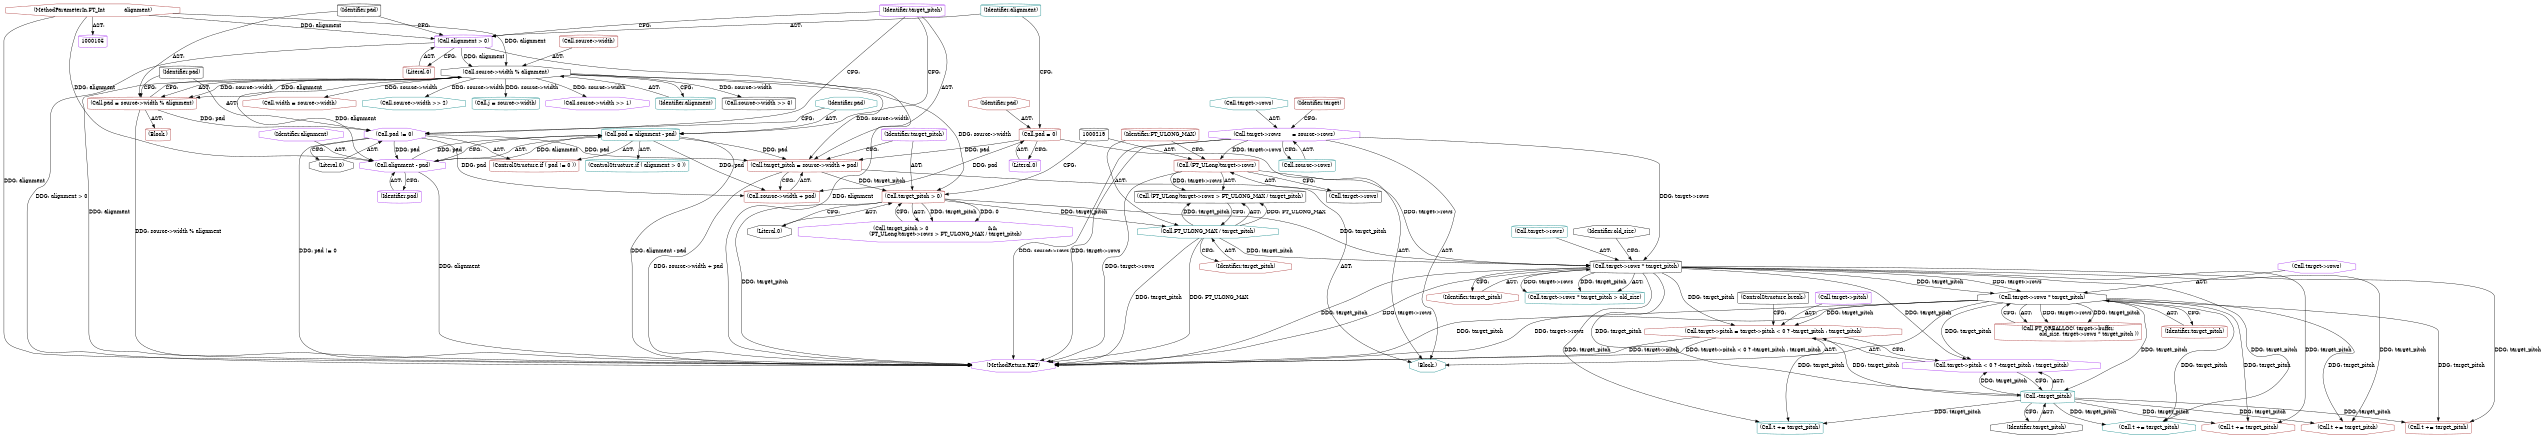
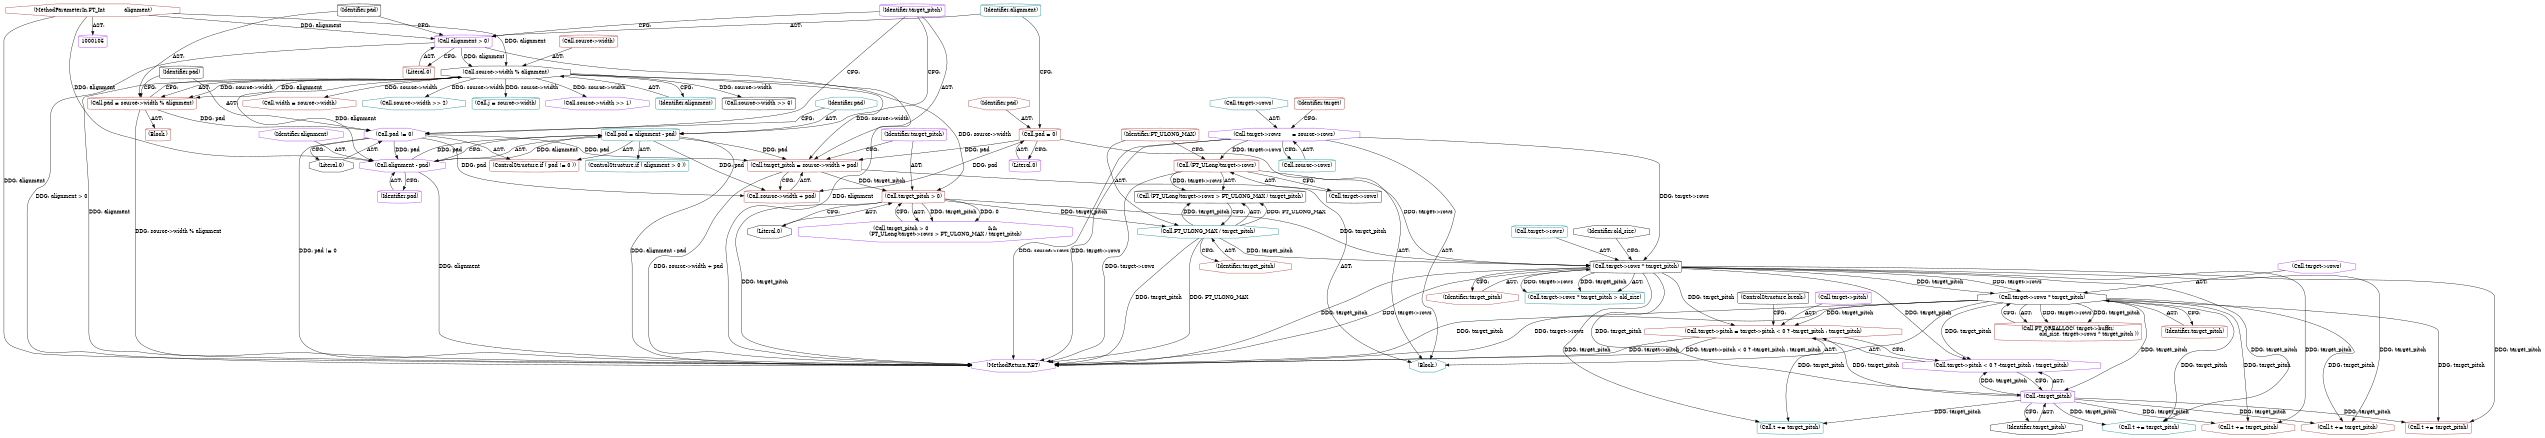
node "1000219": removed
node "(Call,-target_pitch)": color teal -> purple
